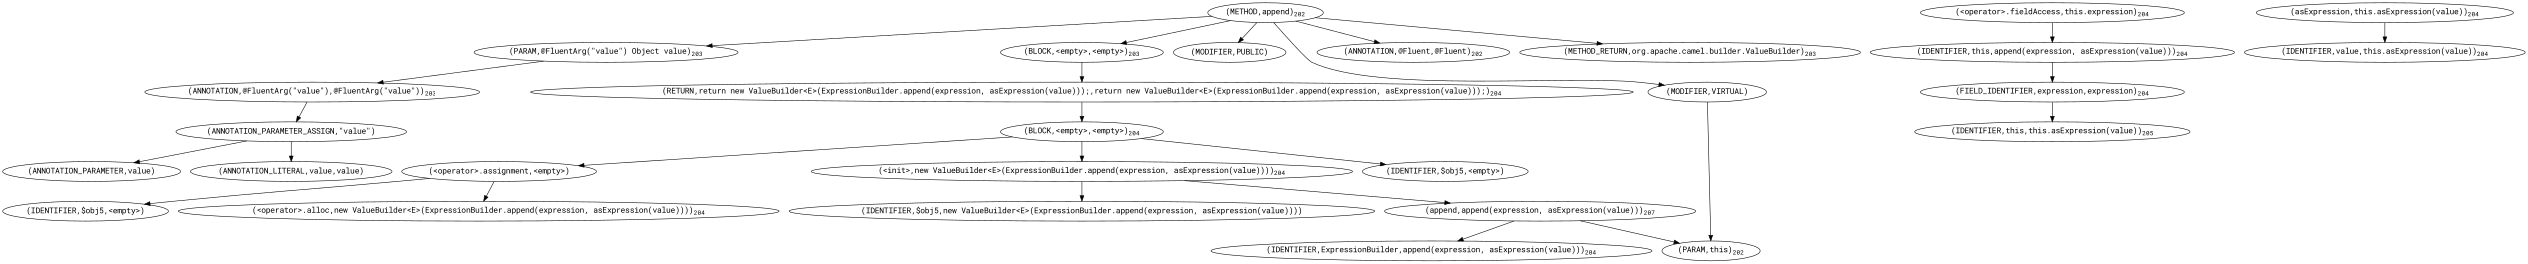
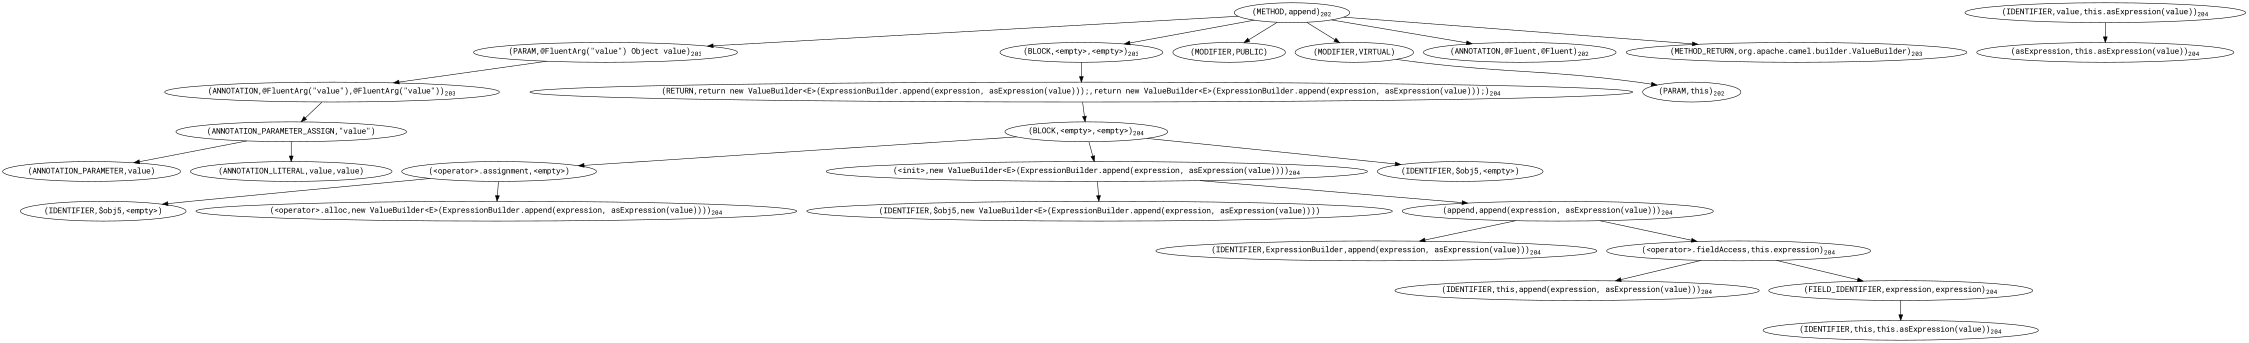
edge "(asExpression,this.asExpression(value))" -> "(IDENTIFIER,value,this.asExpression(value))": reversed
edge "(IDENTIFIER,this,append(expression, asExpression(value)))" -> "(FIELD_IDENTIFIER,expression,expression)": now "(<operator>.fieldAccess,this.expression)" -> "(FIELD_IDENTIFIER,expression,expression)"
node "(IDENTIFIER,this,this.asExpression(value))": text "205" -> "204"
node "(append,append(expression, asExpression(value)))": text "207" -> "204"
edge "(append,append(expression, asExpression(value)))" -> "(PARAM,this)": now "(append,append(expression, asExpression(value)))" -> "(<operator>.fieldAccess,this.expression)"
